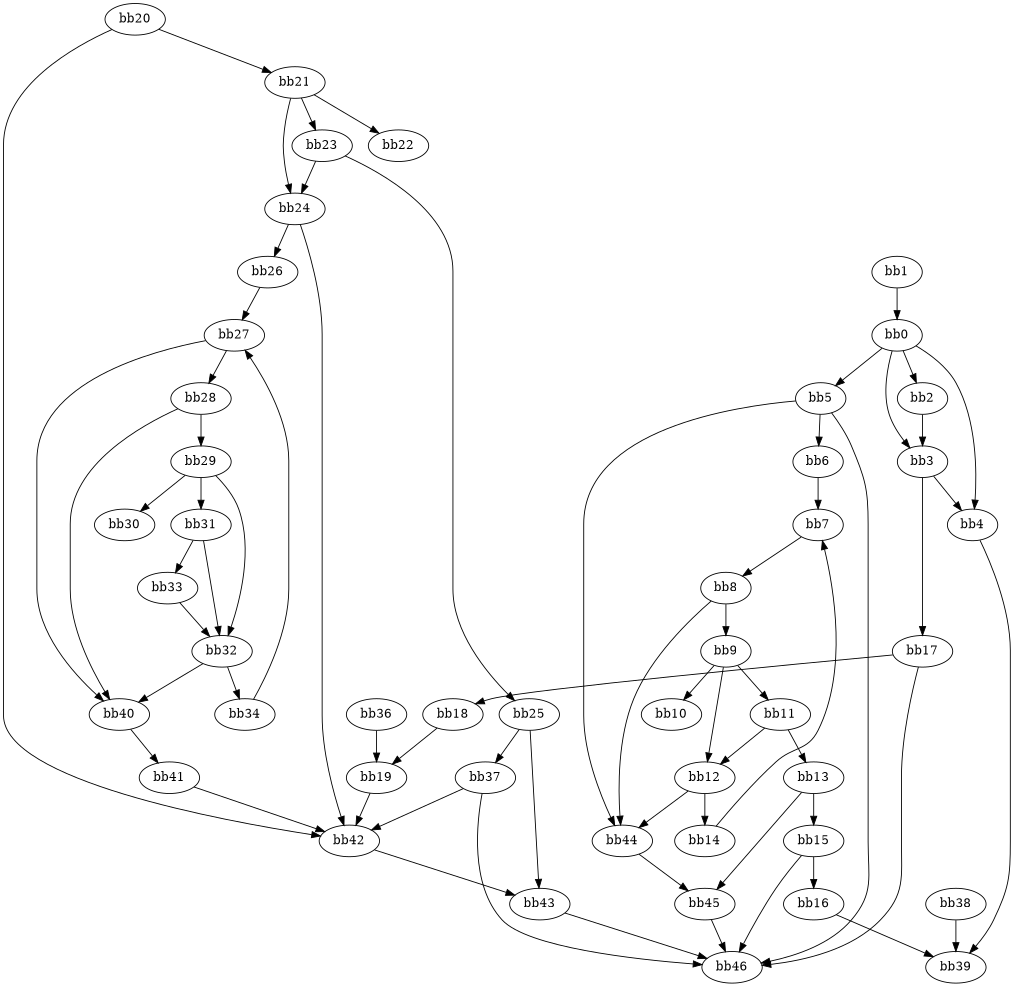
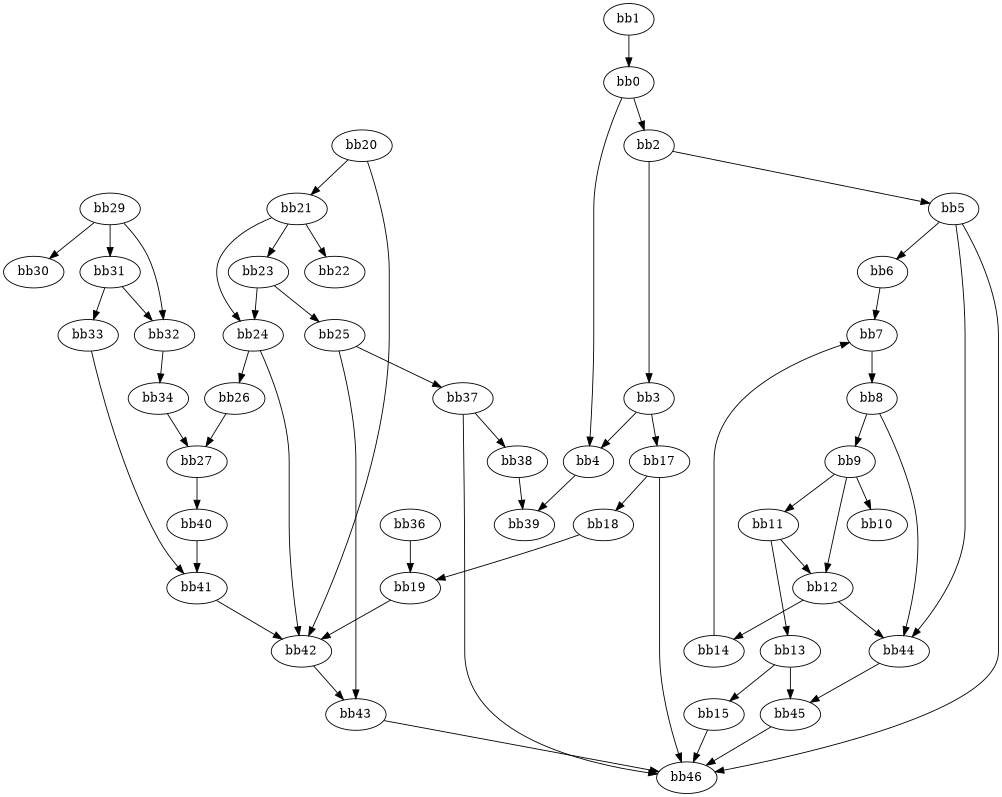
edge "bb0" -> "bb5": now "bb2" -> "bb5"
edge "bb0" -> "bb3": removed
node "bb28": removed
edge "bb33" -> "bb32": now "bb33" -> "bb41"
edge "bb32" -> "bb40": removed
edge "bb37" -> "bb42": now "bb37" -> "bb38"
node "bb16": removed
